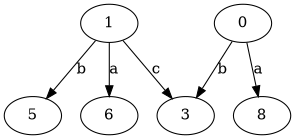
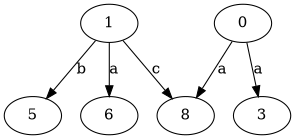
edge "1" -> "3": now "1" -> "8"
edge "0" -> "3": label "b" -> "a"
